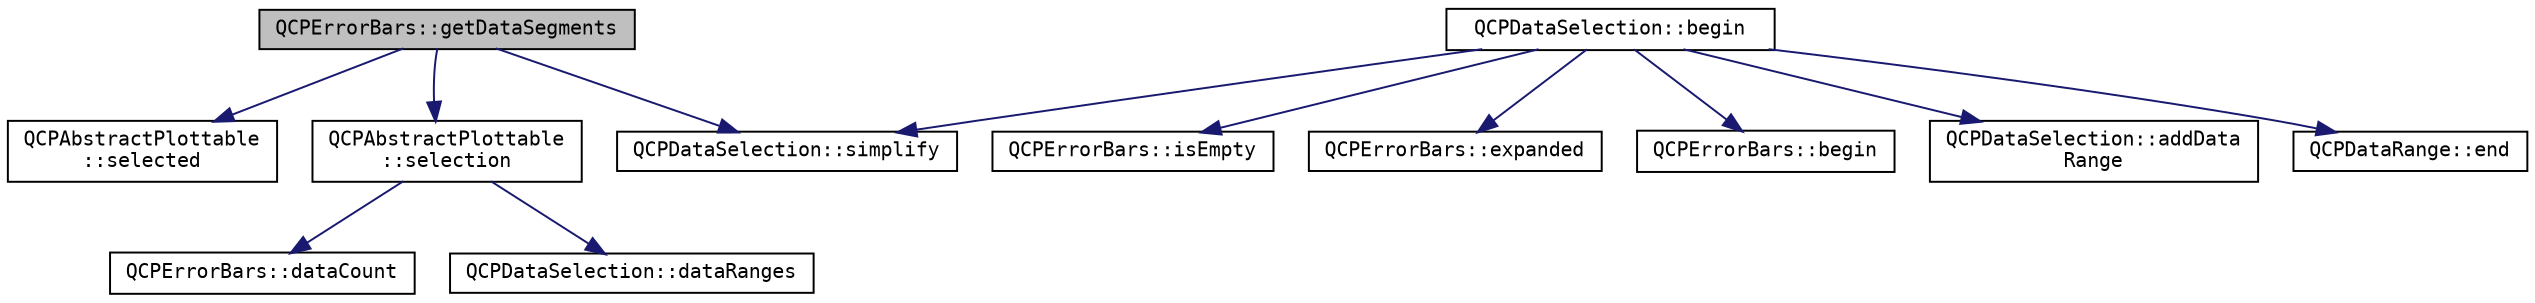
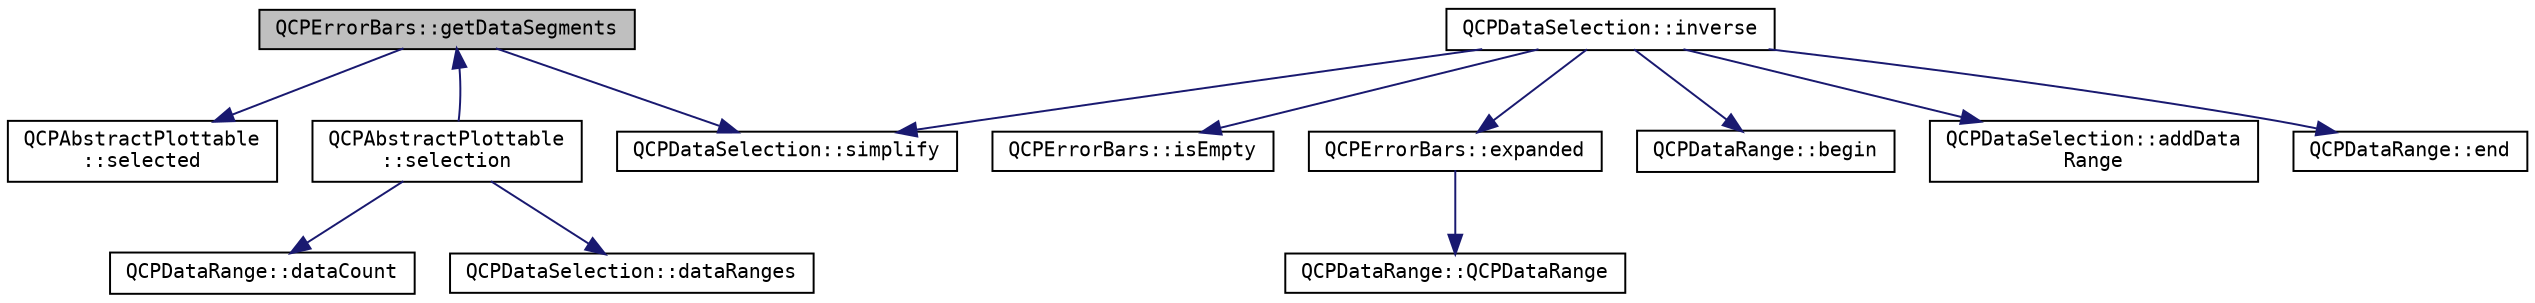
node "QCPDataSelection::begin": label "QCPDataSelection::begin" -> "QCPDataSelection::inverse"
edge "QCPErrorBars::getDataSegments" -> "QCPAbstractPlottable ::selection": reversed
node "QCPErrorBars::begin": label "QCPErrorBars::begin" -> "QCPDataRange::begin"
node "QCPErrorBars::dataCount": label "QCPErrorBars::dataCount" -> "QCPDataRange::dataCount"
node "QCPDataRange::QCPDataRange": added
